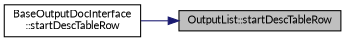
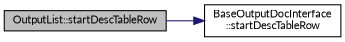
edge "BaseOutputDocInterface ::startDescTableRow" -> "OutputList::startDescTableRow": reversed
